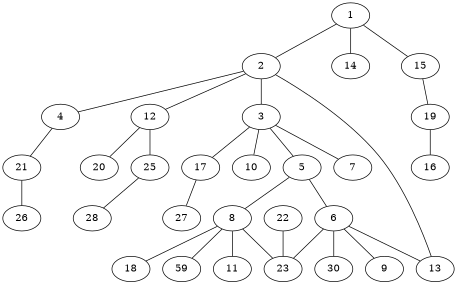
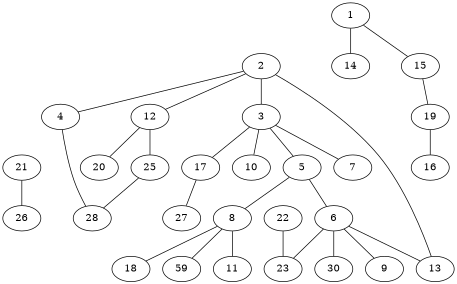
edge "1" -- "2": removed
edge "4" -- "21": now "4" -- "28"
edge "8" -- "23": removed
